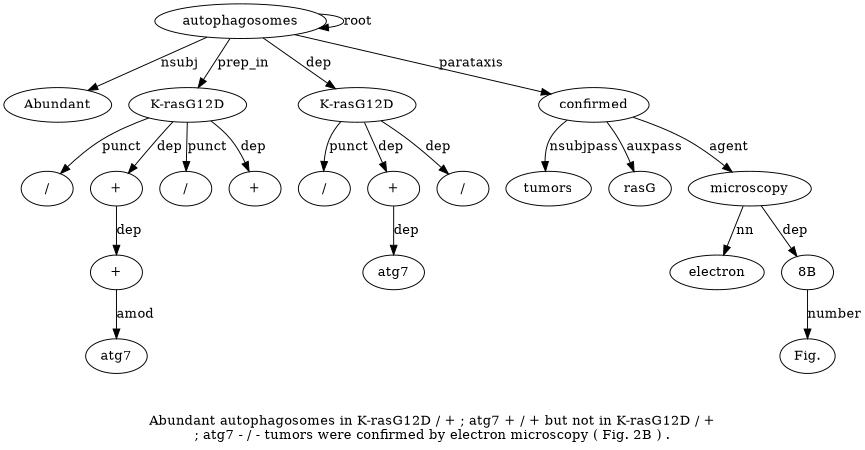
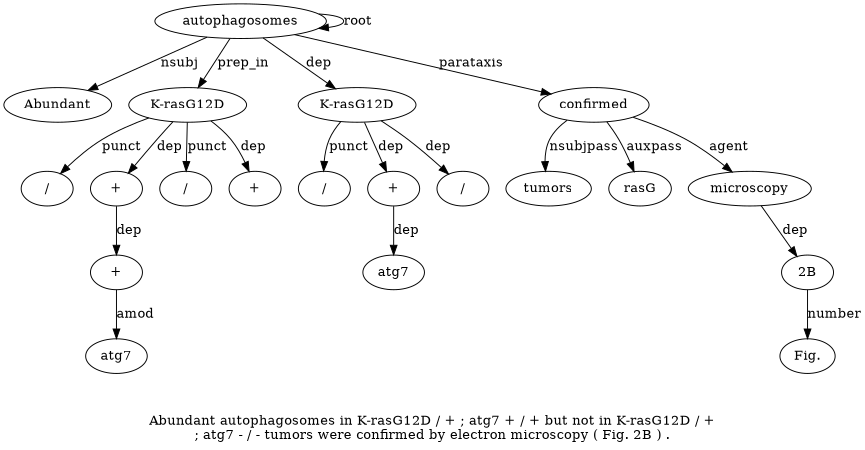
node "electron": removed
node "8B": label "8B" -> "2B"
